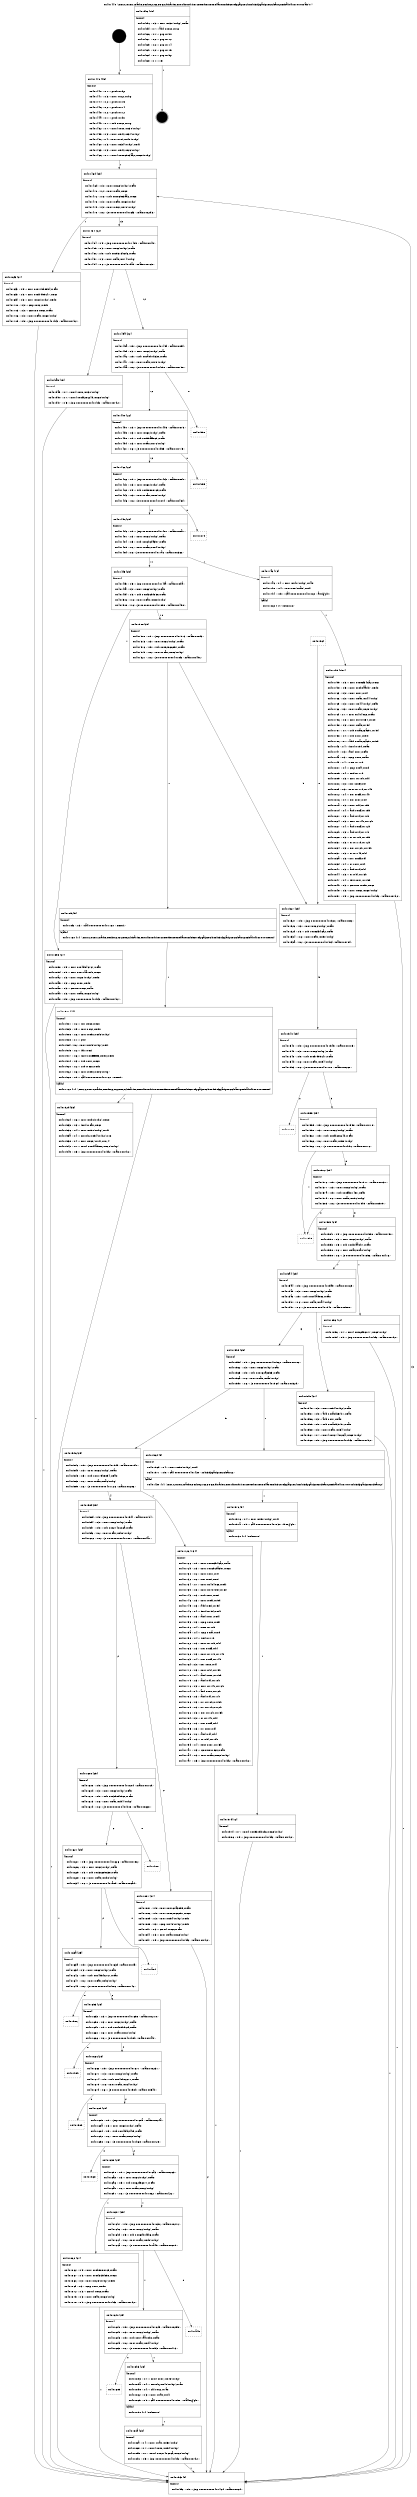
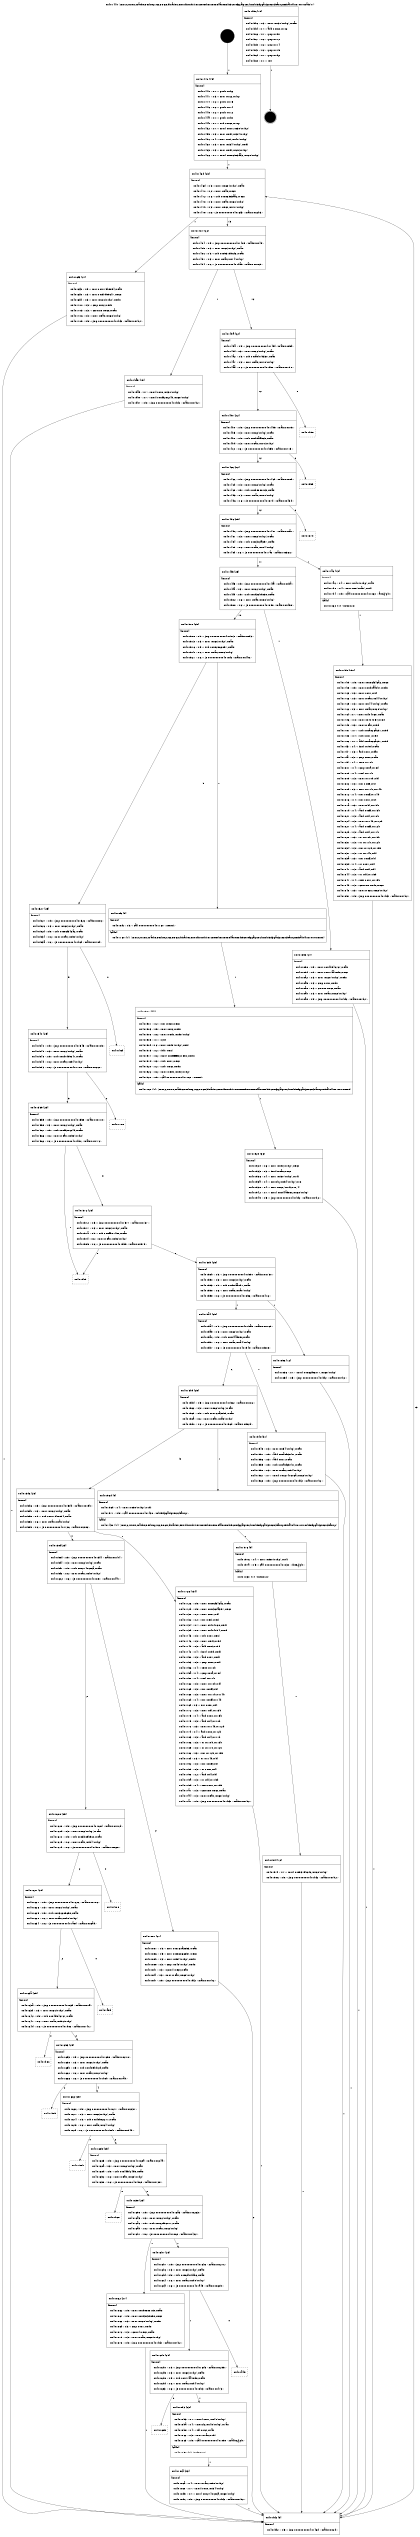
edge "0x401bcf" -> "0x401527 [25]": reversed
edge "0x401901 [44]" -> "0x401bf2 [5]": now "0x40192d [33]" -> "0x401bf2 [5]"
